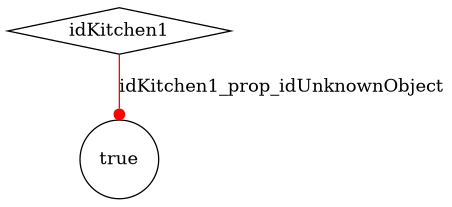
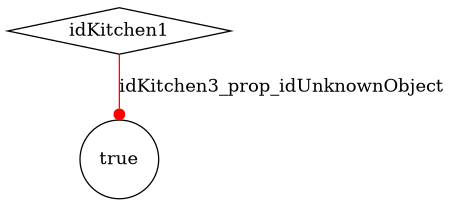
edge "idKitchen1" -> "true": label "idKitchen1_prop_idUnknownObject" -> "idKitchen3_prop_idUnknownObject"
